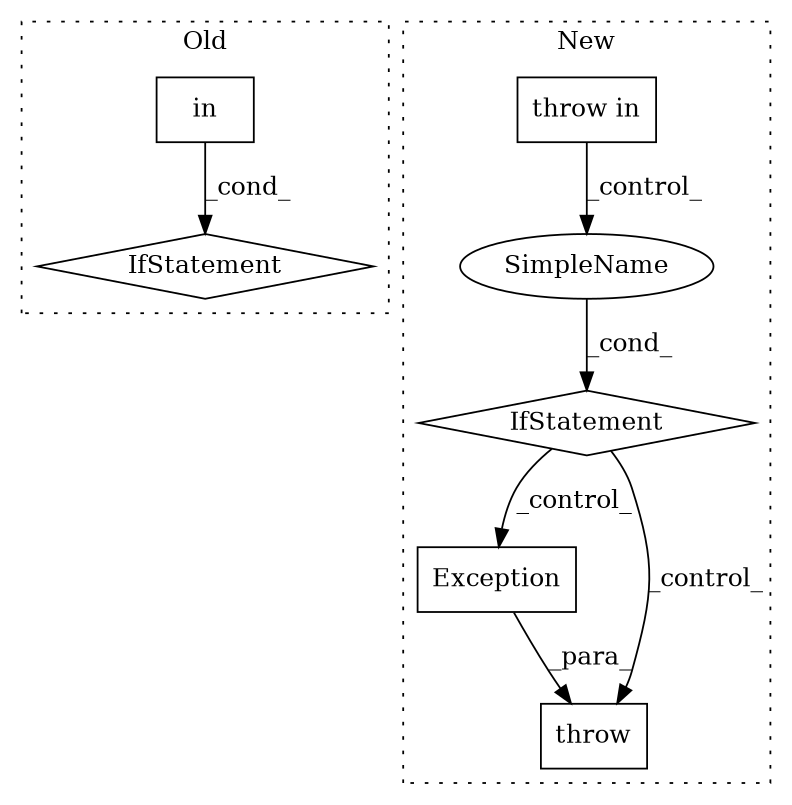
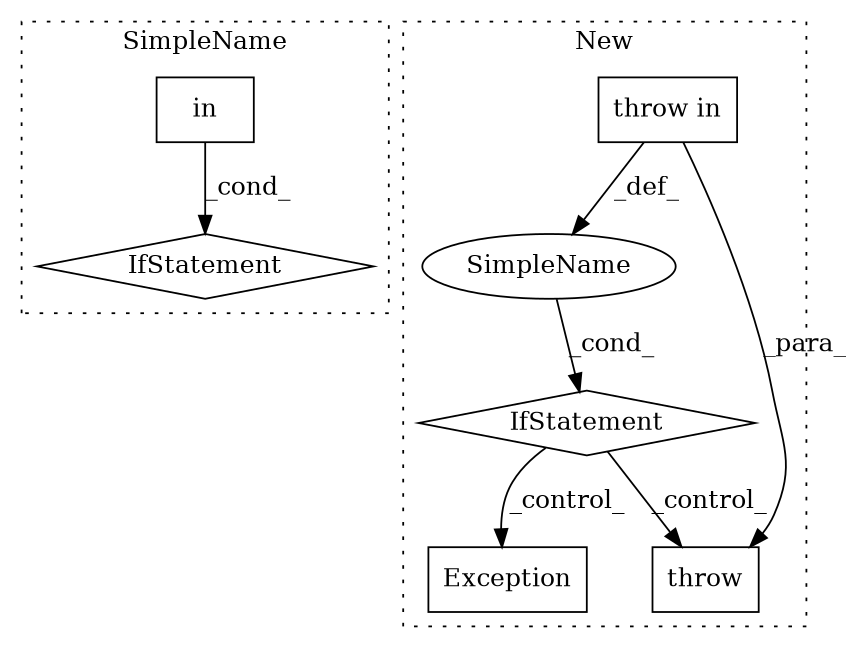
cluster "Old": label "Old" -> "SimpleName"
edge "throw in" -> "SimpleName": label "_control_" -> "_def_"
edge "Exception" -> "throw": now "throw in" -> "throw"
